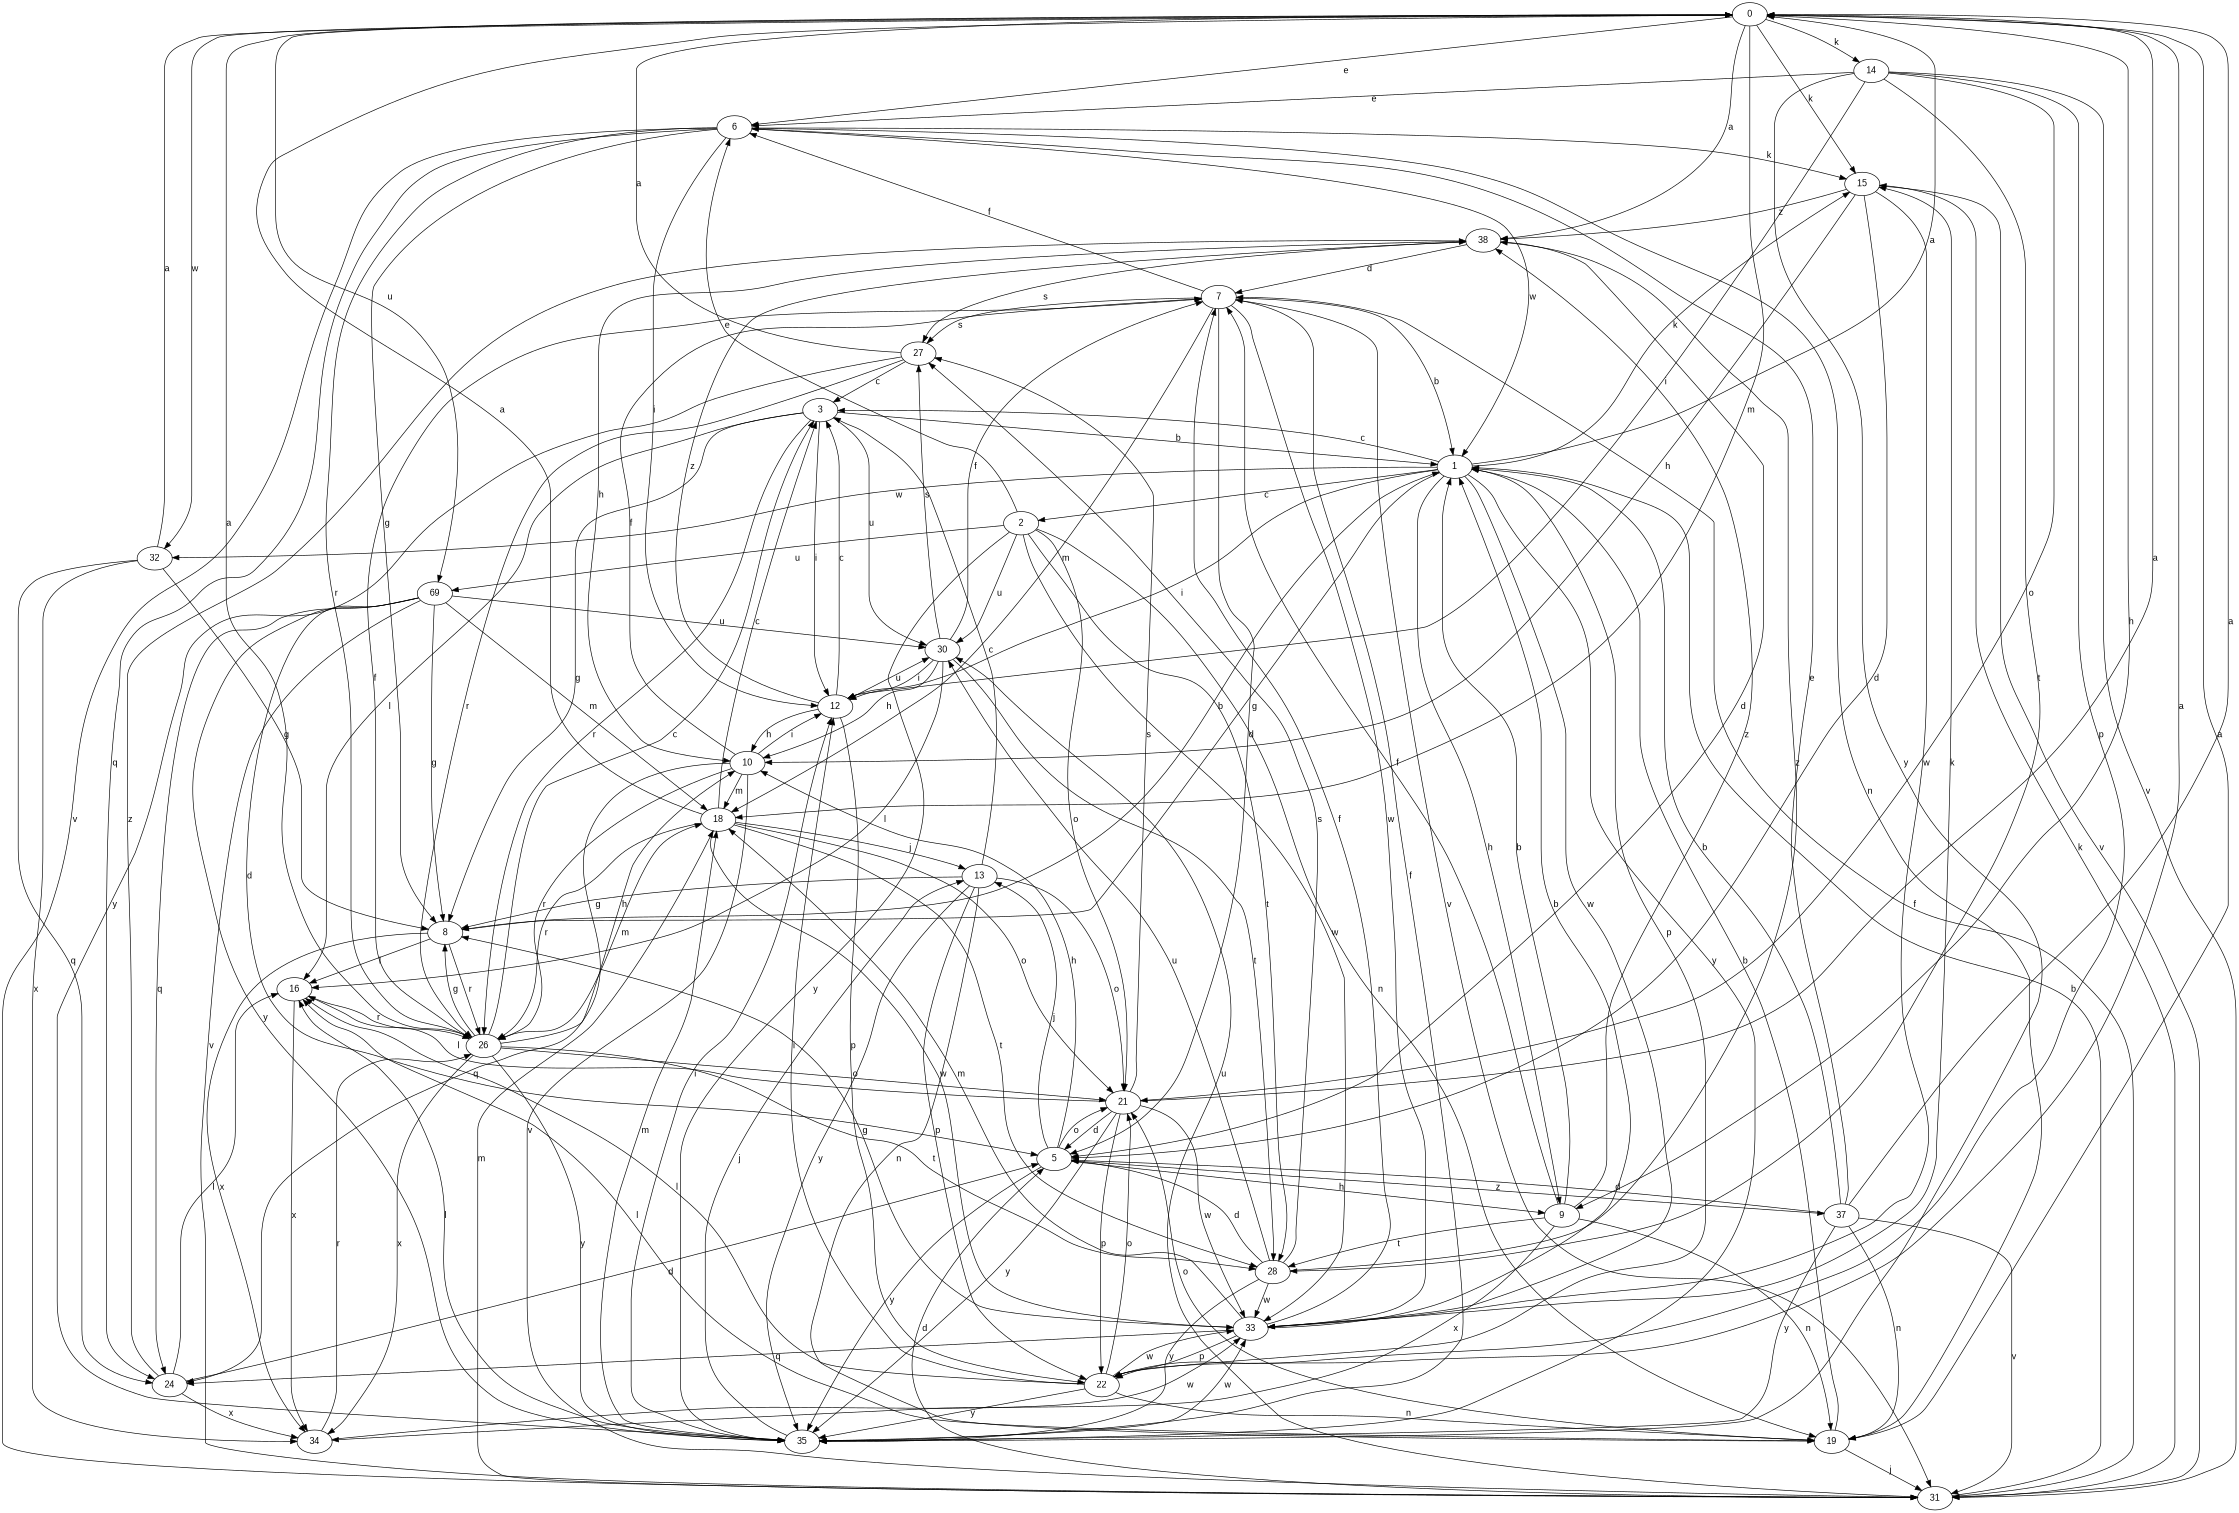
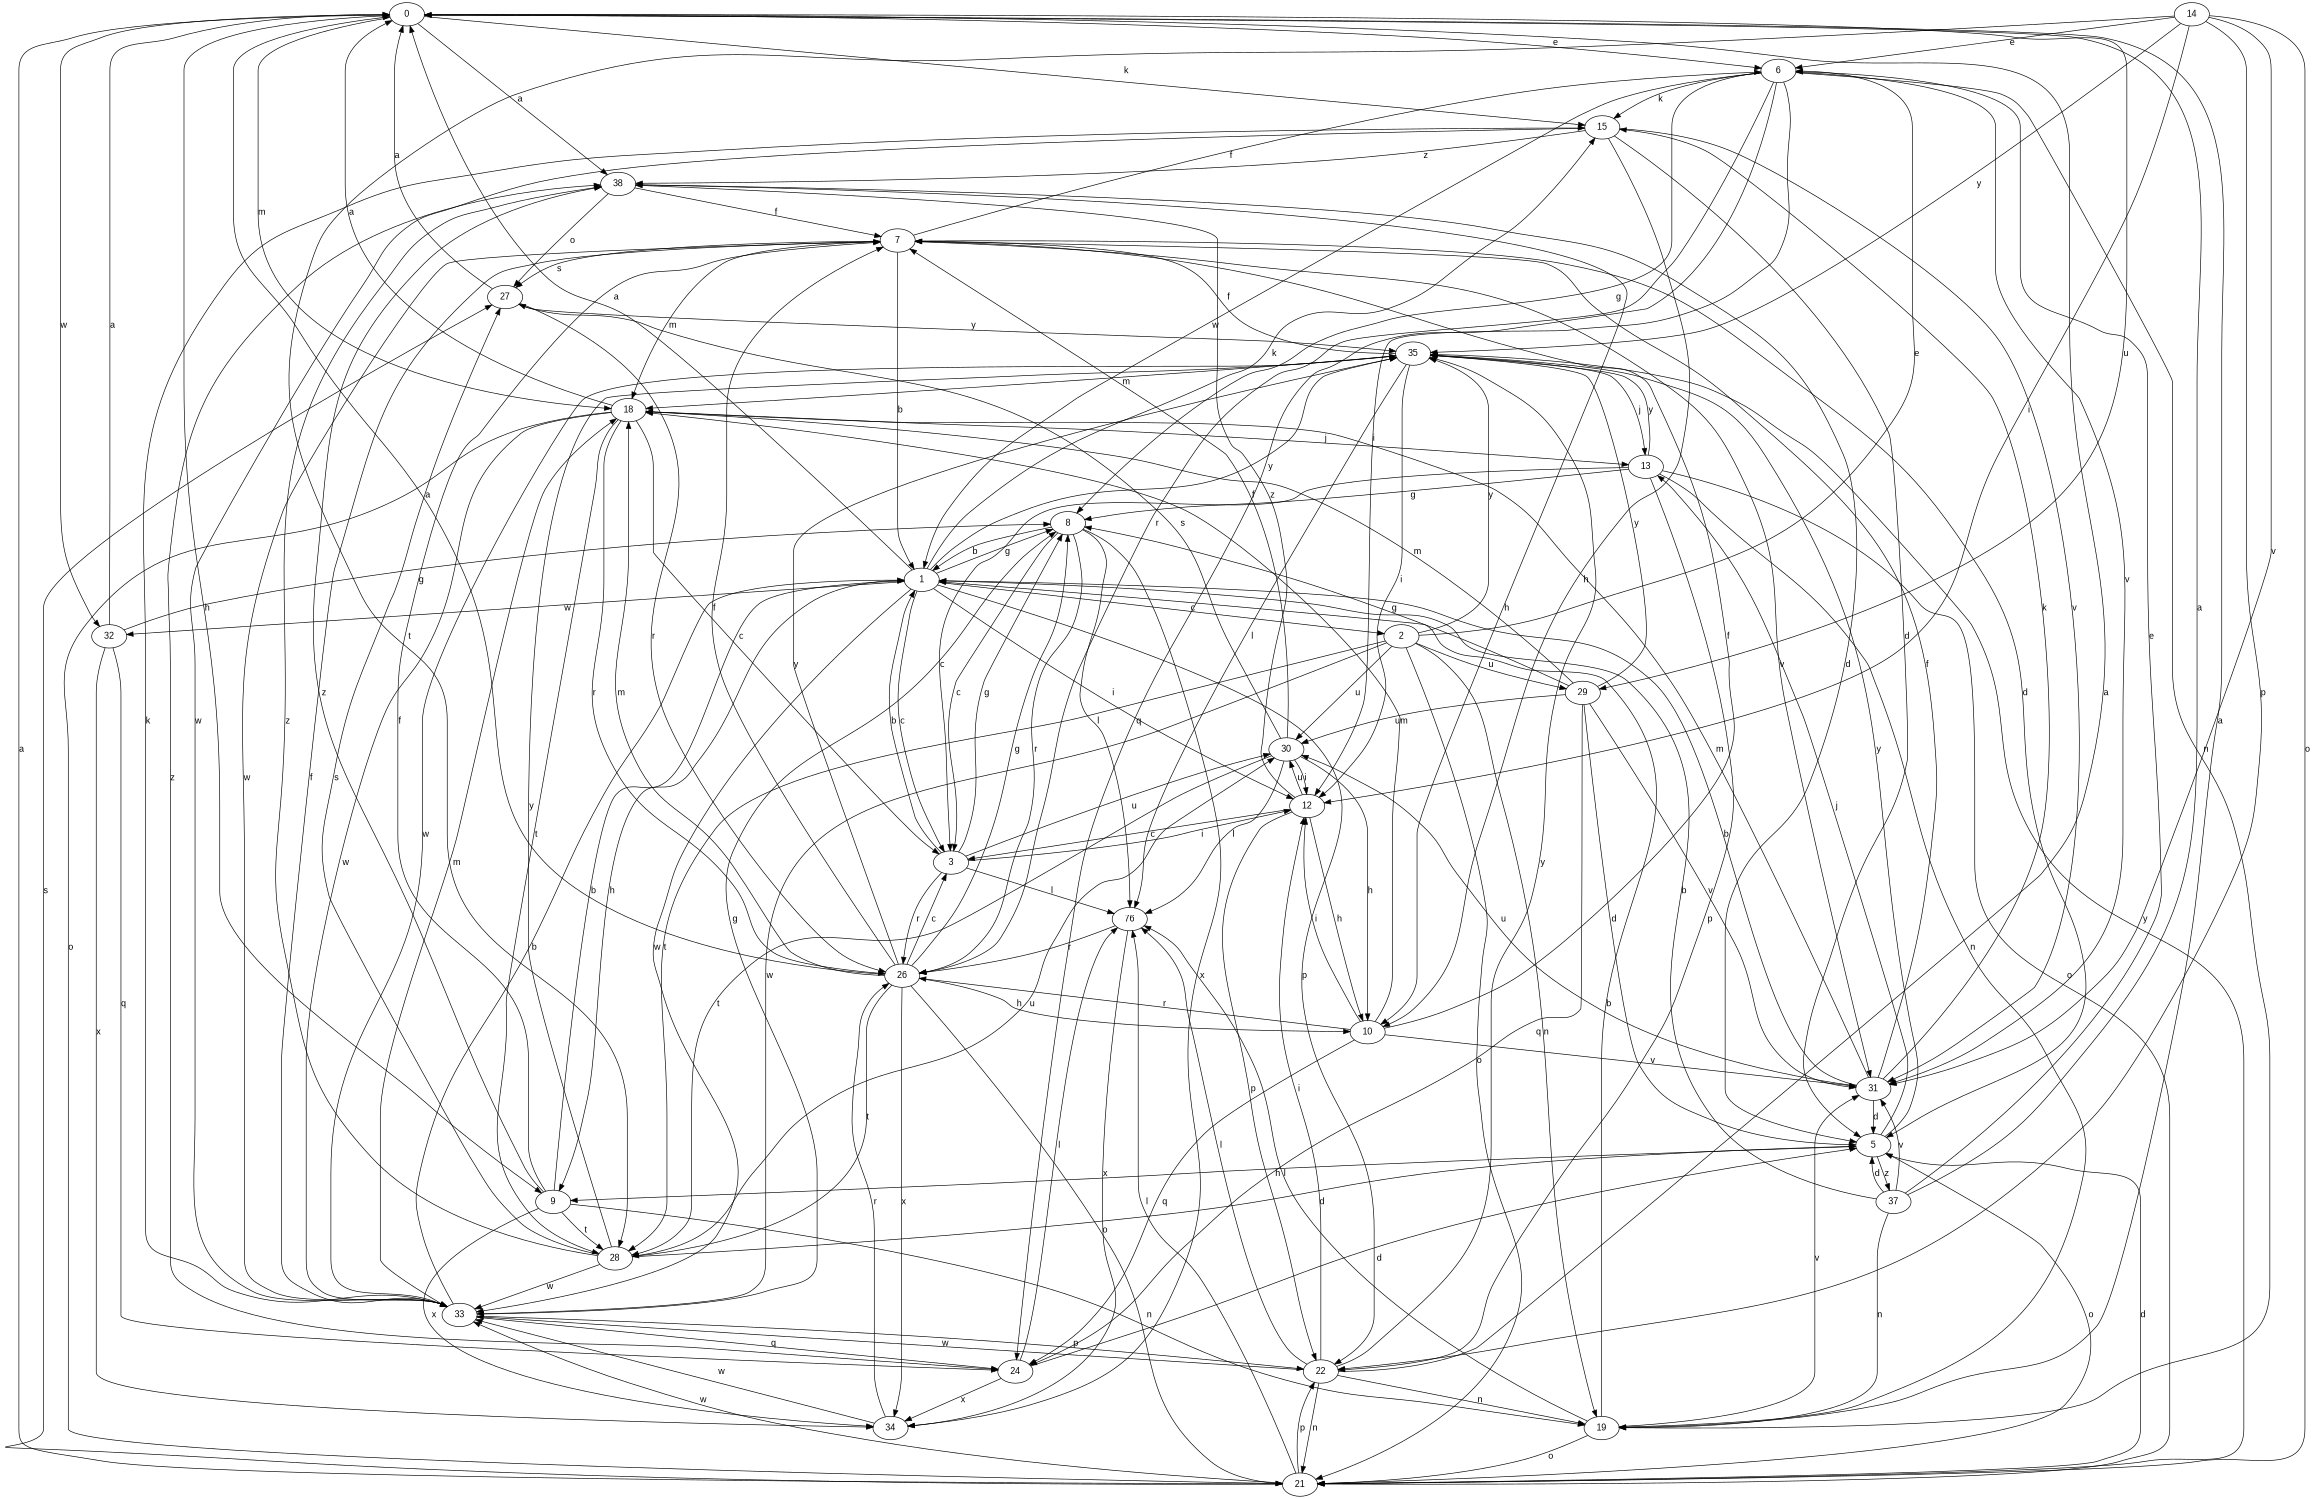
edge "0" -> "14": removed, label "k"
edge "38" -> "7": label "d" -> "f"
edge "38" -> "27": label "s" -> "o"
edge "27" -> "3": now "8" -> "3"
node "69": label "69" -> "29"
edge "5" -> "10": removed, label "h"
node "16": label "16" -> "76"
edge "22" -> "21": label "o" -> "n"
edge "37" -> "35": removed, label "y"
edge "19" -> "31": label "j" -> "v"
